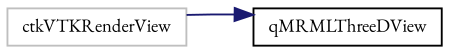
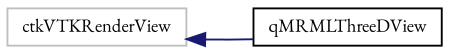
edge "ctkVTKRenderView" -> "qMRMLThreeDView": reversed
